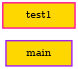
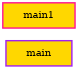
node "test1": label "test1" -> "main1"
